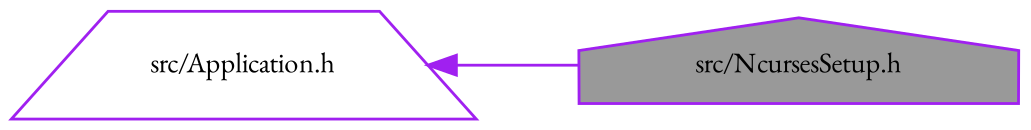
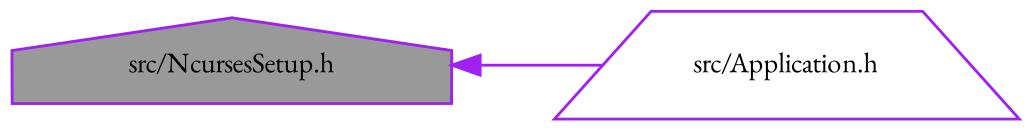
edge "src/NcursesSetup.h" -> "src/Application.h": reversed
